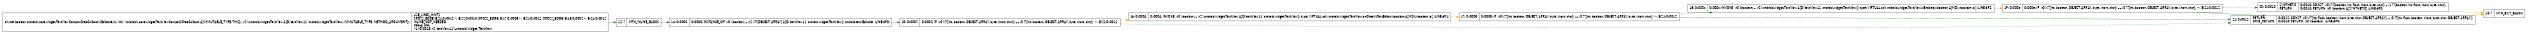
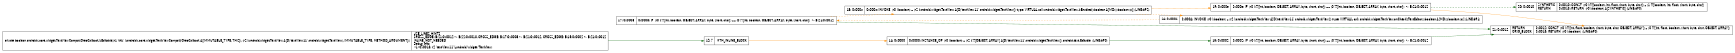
edge "17: 0x0008" -> "18: 0x000a": color darkgreen -> darkorange
edge "19: 0x000e" -> "21: 0x0012": color darkgreen -> darkorange
node "13: ?": removed
edge "15: 0x0002" -> "16: 0x0004": now "18: 0x000a" -> "16: 0x0004"
edge "12: ?" -> "14: 0x0000": color darkgreen -> darkorange
node "21: 0x0012": text "ORIG_RETURN" -> "ORIG_BLOCK"
edge "15: 0x0002" -> "21: 0x0012": style dashed -> solid
